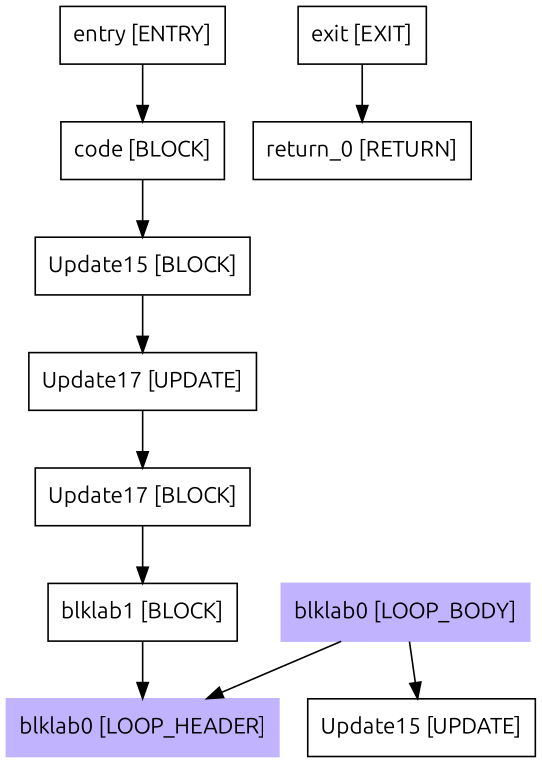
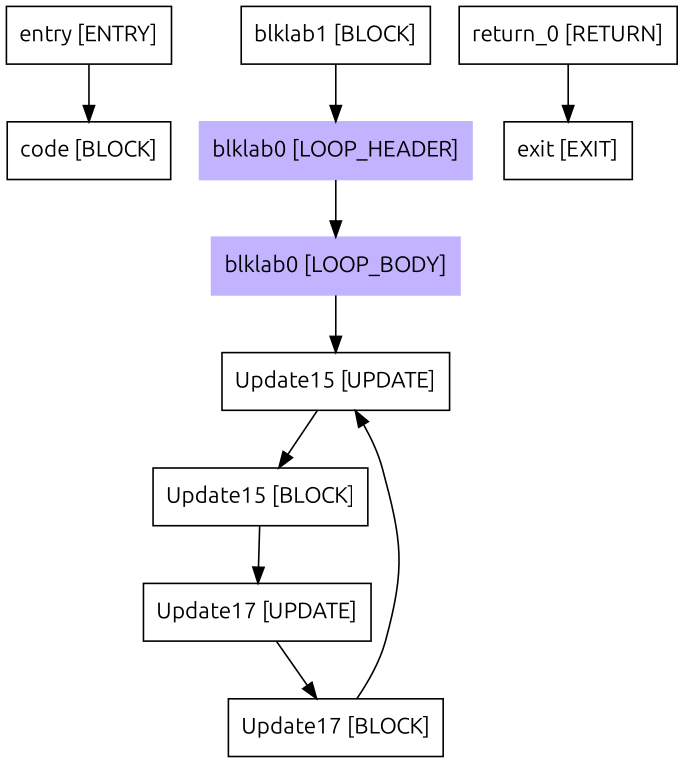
edge "exit [EXIT]" -> "return_0 [RETURN]": reversed
edge "code [BLOCK]" -> "Update15 [BLOCK]": now "Update15 [UPDATE]" -> "Update15 [BLOCK]"
edge "Update17 [BLOCK]" -> "blklab1 [BLOCK]": now "Update17 [BLOCK]" -> "Update15 [UPDATE]"
edge "blklab0 [LOOP_BODY]" -> "blklab0 [LOOP_HEADER]": reversed
